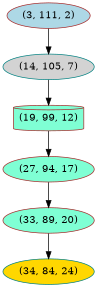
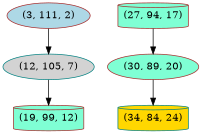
node "(14, 105, 7)": label "(14, 105, 7)" -> "(12, 105, 7)"
edge "(19, 99, 12)" -> "(27, 94, 17)": removed
node "(27, 94, 17)": shape ellipse -> cylinder
node "(33, 89, 20)": label "(33, 89, 20)" -> "(30, 89, 20)"
node "(34, 84, 24)": shape ellipse -> cylinder
